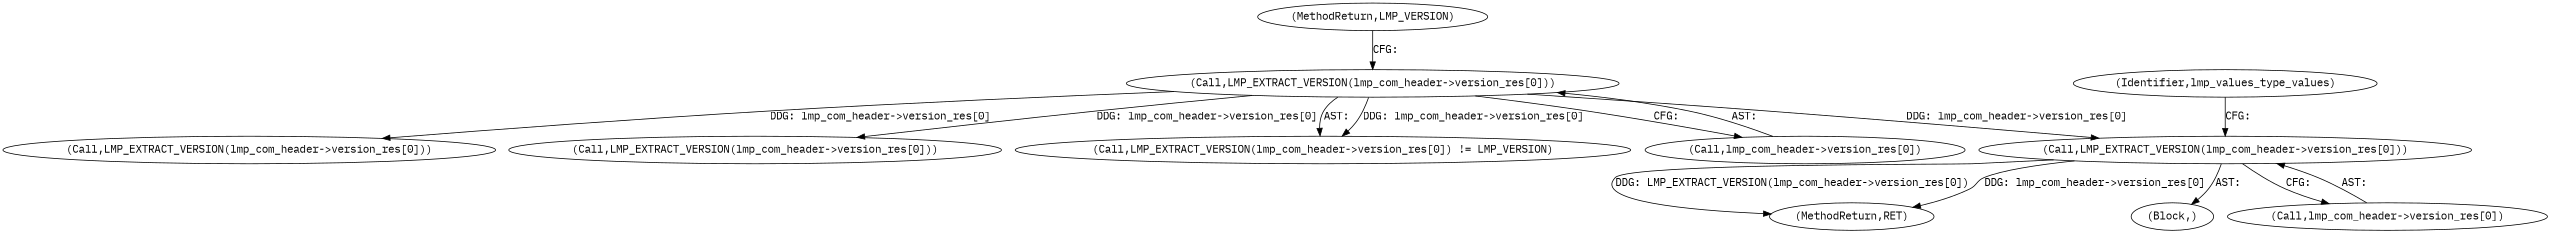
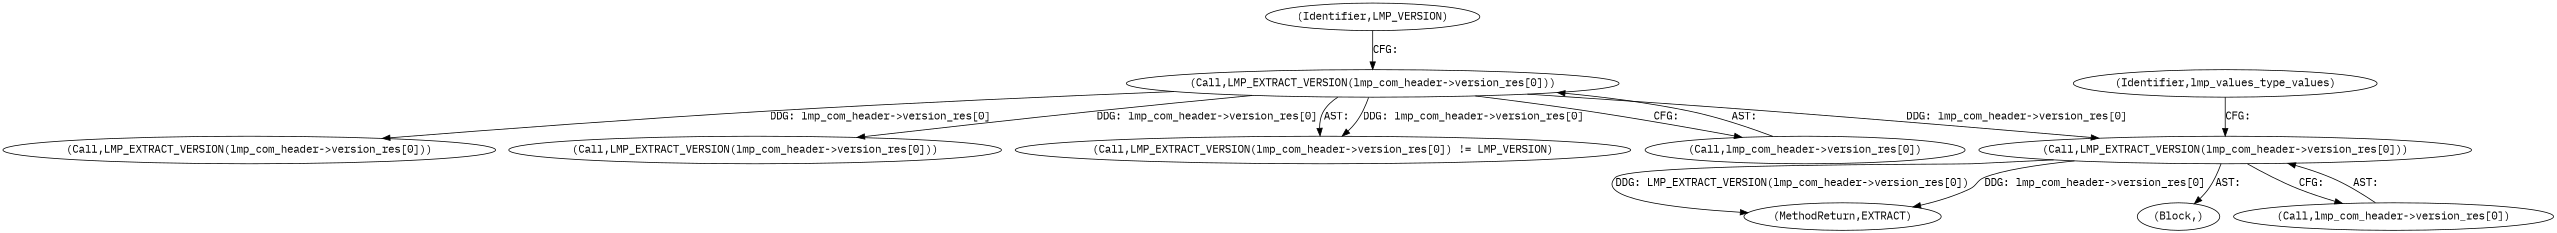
node "(MethodReturn,LMP_VERSION)": label "(MethodReturn,LMP_VERSION)" -> "(Identifier,LMP_VERSION)"
node "(MethodReturn,RET)": label "(MethodReturn,RET)" -> "(MethodReturn,EXTRACT)"
